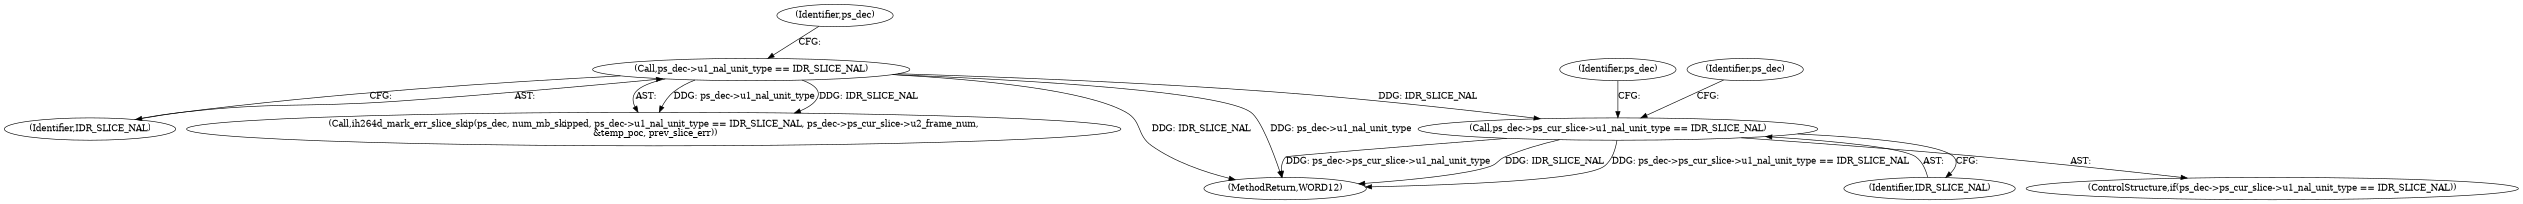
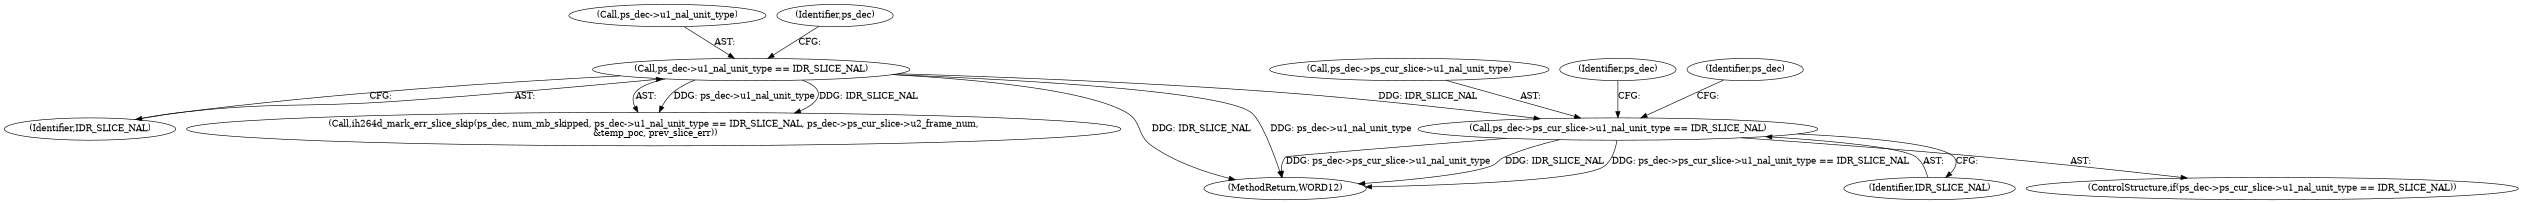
node "(Call,ps_dec->u1_nal_unit_type)": added
node "(Call,ps_dec->ps_cur_slice->u1_nal_unit_type)": added
